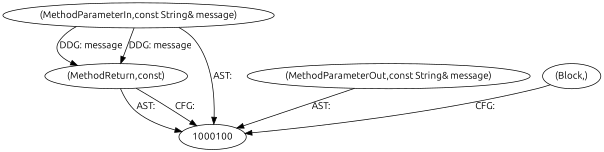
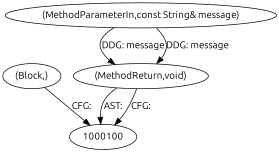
edge "(MethodParameterIn,const String& message)" -> "1000100": removed, label "AST:"
node "(MethodReturn,const)": label "(MethodReturn,const)" -> "(MethodReturn,void)"
node "(MethodParameterOut,const String& message)": removed
